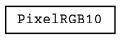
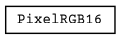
node "PixelRGB10": label "PixelRGB10" -> "PixelRGB16"
